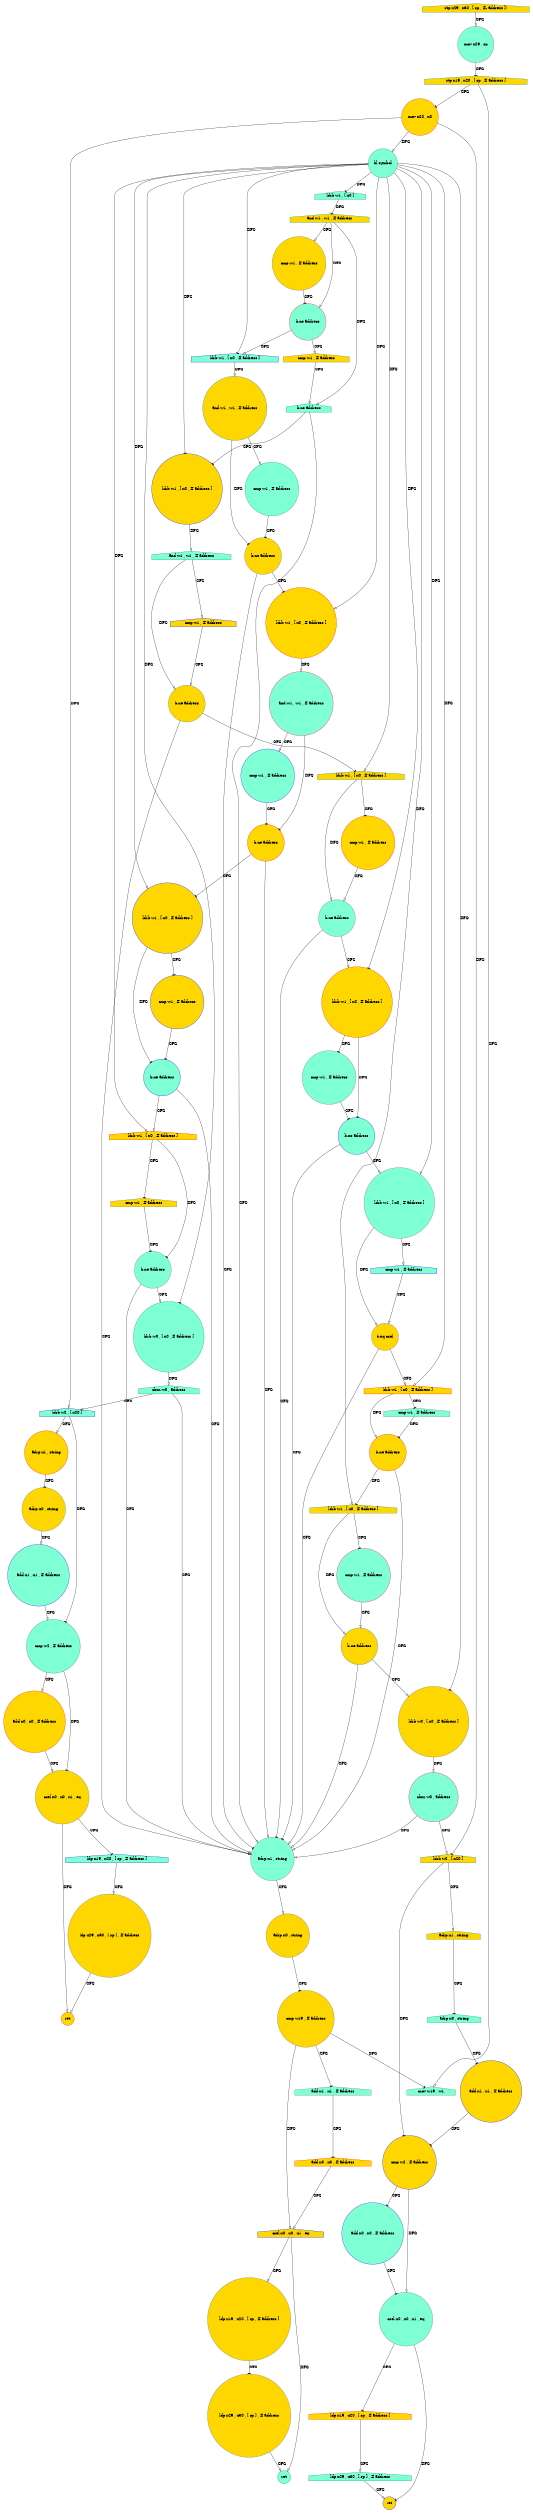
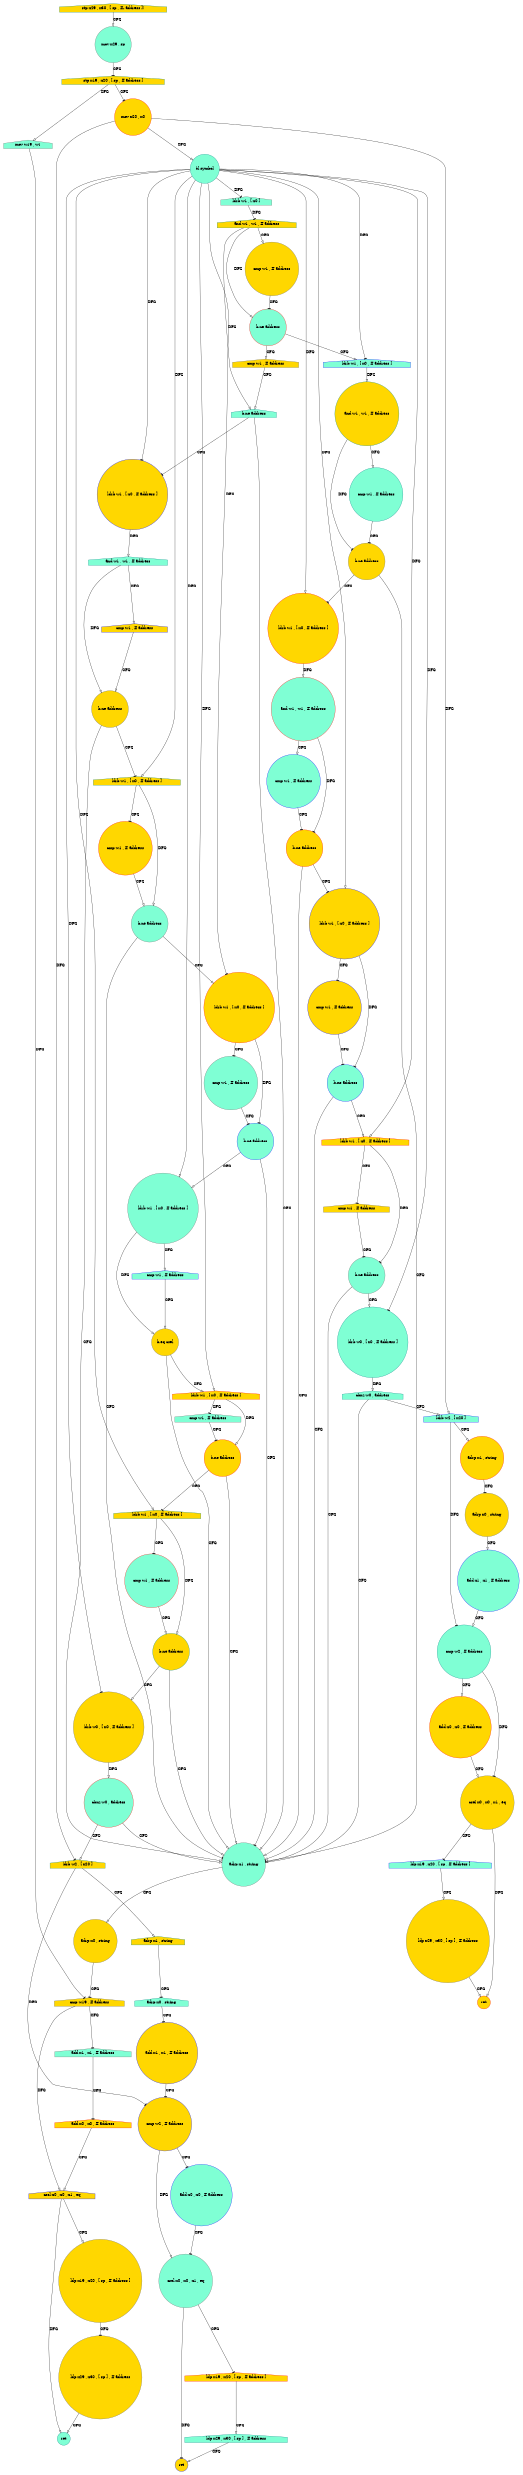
edge "mov x20 , x0" -> "bl symbol": label "DFG" -> "CFG"
node "cmp w19 , # address": shape circle -> house
edge "cmp w19 , # address" -> "mov w19 , w1": reversed
